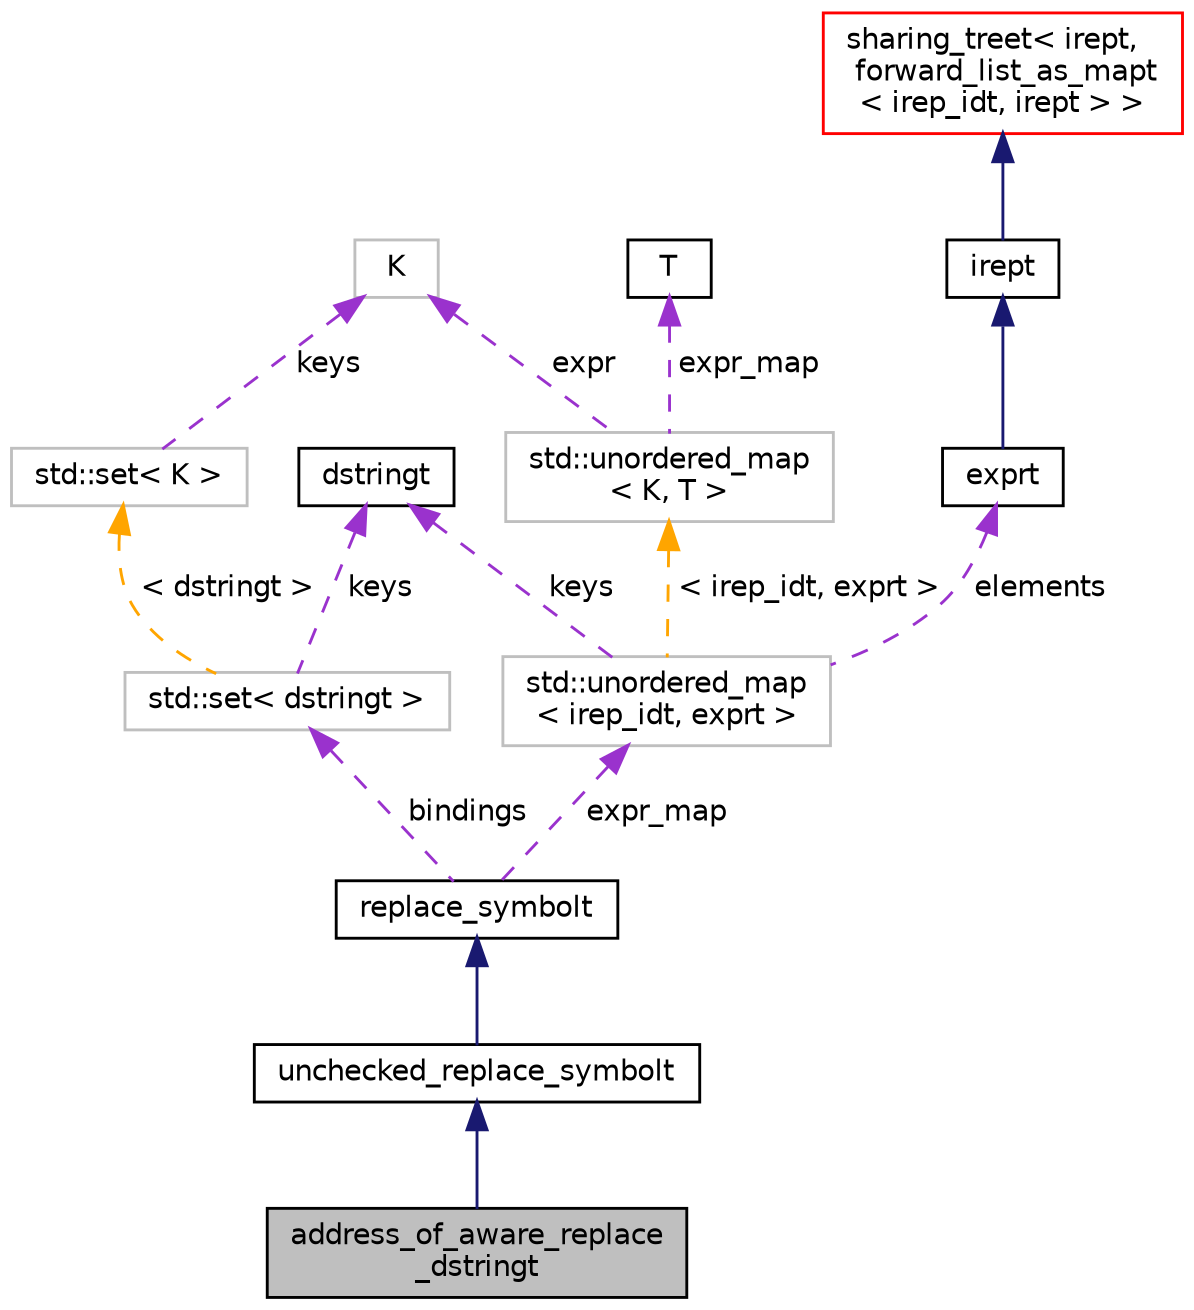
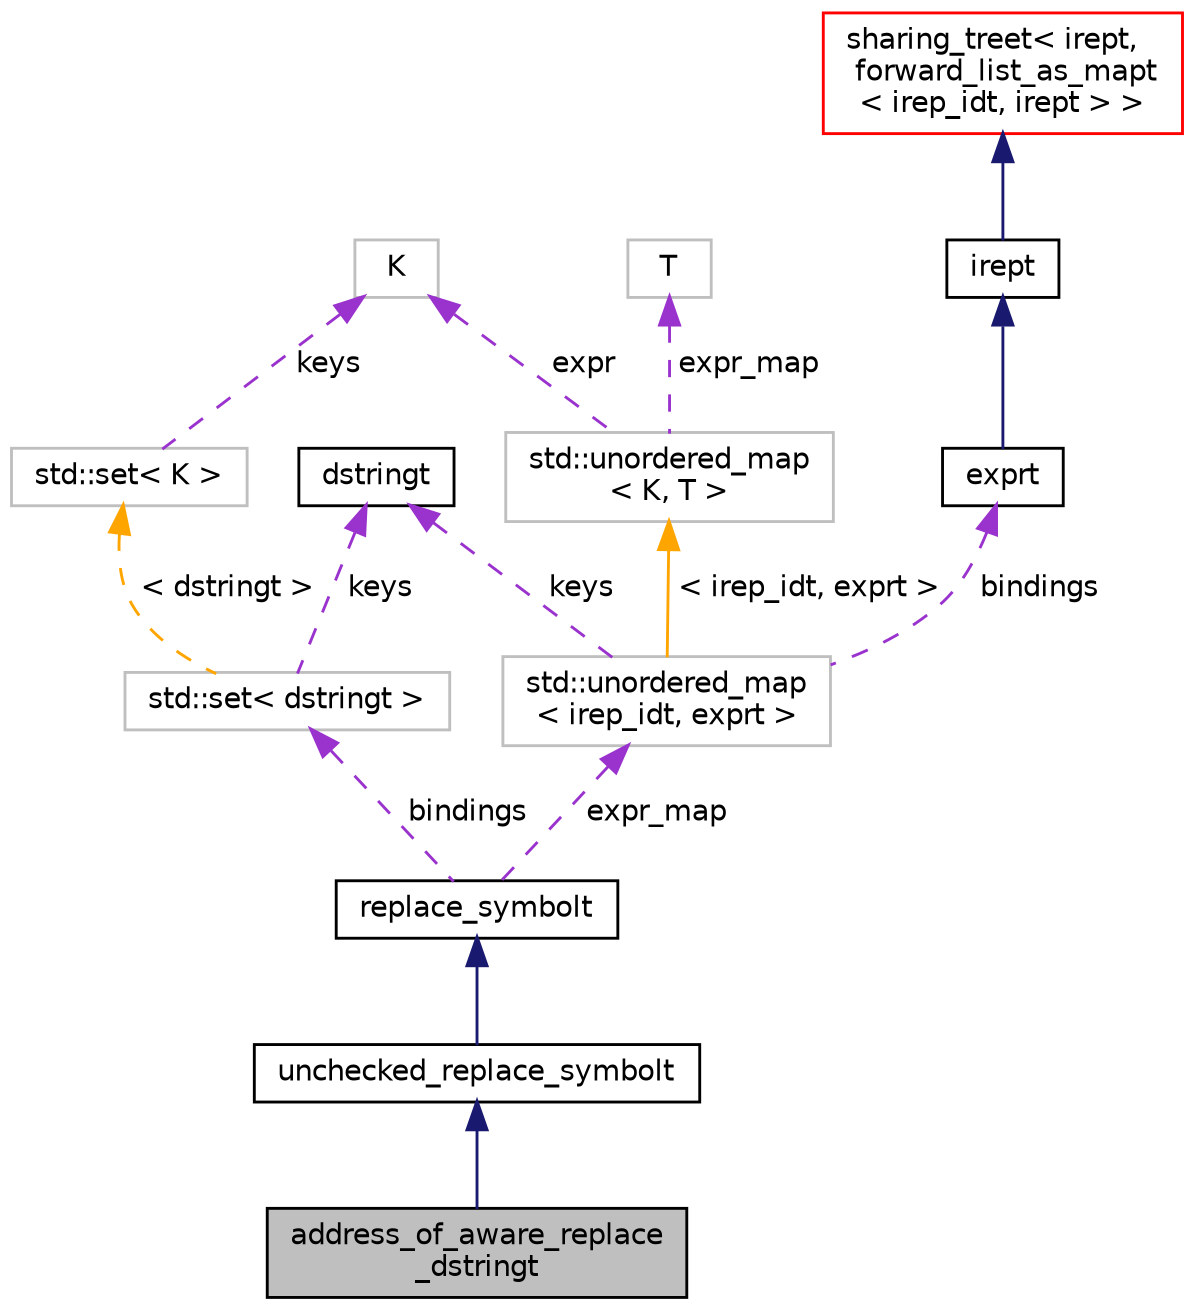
node "T": color black -> grey75
edge "std::unordered_map < irep_idt, exprt >" -> "exprt": label " elements" -> " bindings"
edge "std::unordered_map < irep_idt, exprt >" -> "std::unordered_map < K, T >": style dashed -> solid
